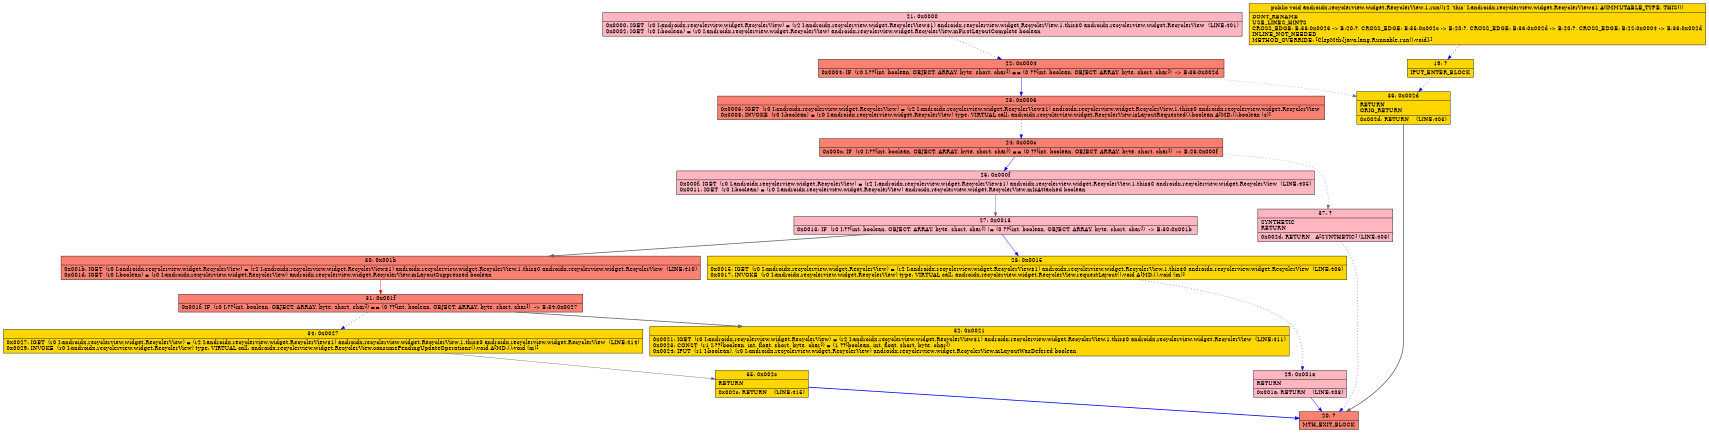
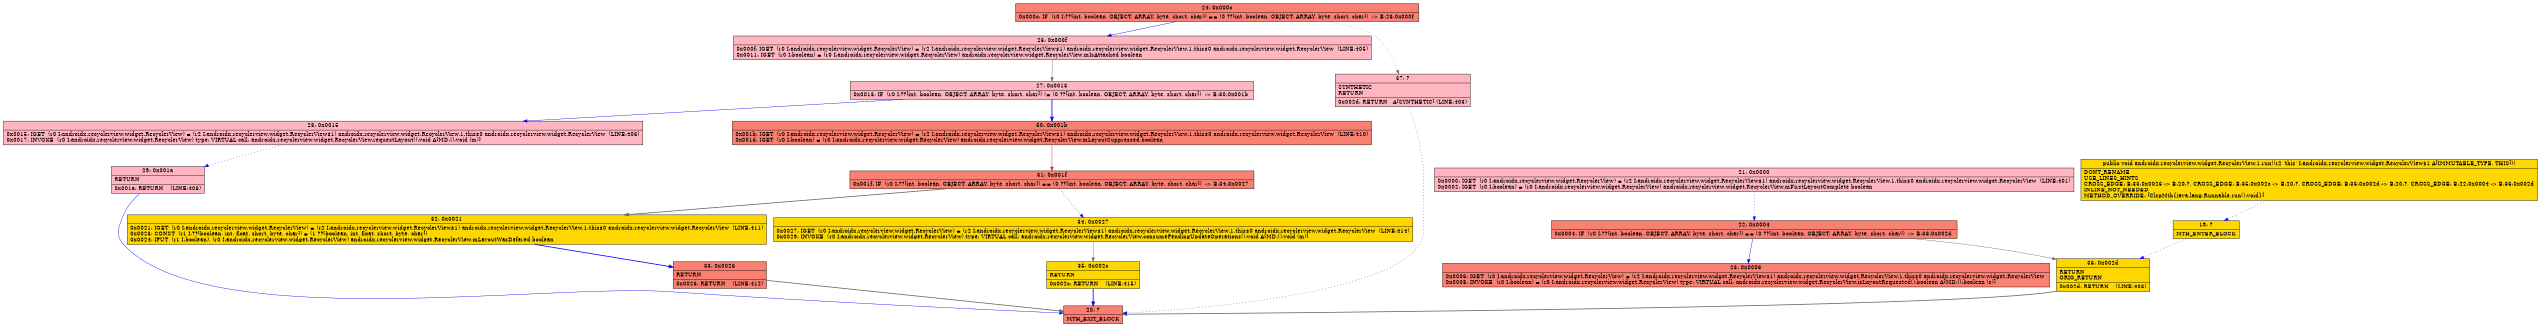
node "19: ?": text "IPUT_ENTER_BLOCK" -> "MTH_ENTER_BLOCK"
edge "22: 0x0004" -> "36: 0x002d": style dotted -> solid
edge "23: 0x0006" -> "24: 0x000c": removed
edge "27: 0x0013" -> "30: 0x001b": color gray40 -> blue
node "28: 0x0015": fillcolor gold -> lightpink
node "33: 0x0026": added
